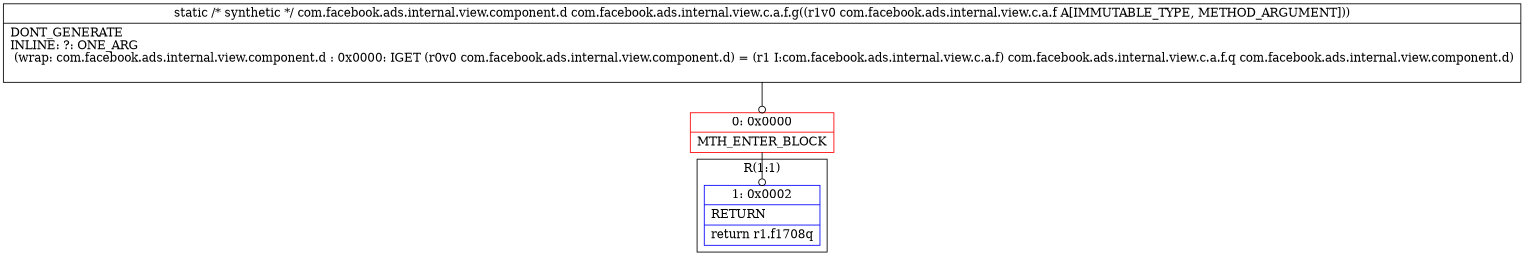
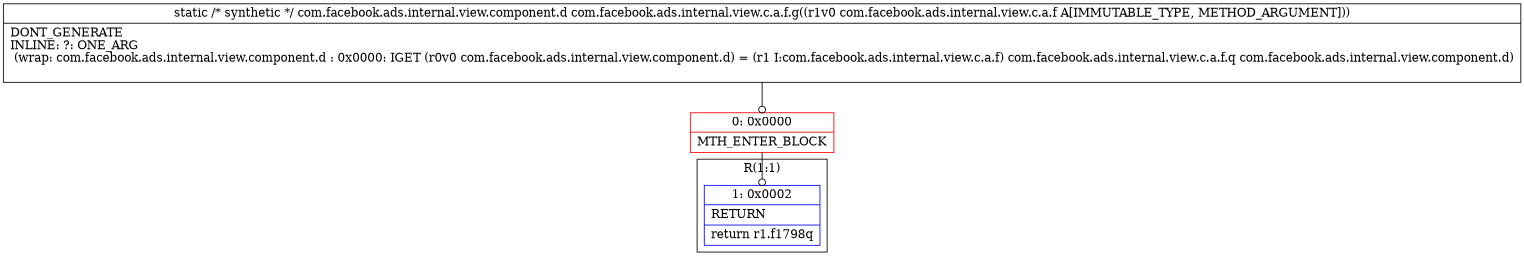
node "1: 0x0002": text "return r1.f1708q" -> "return r1.f1798q"
